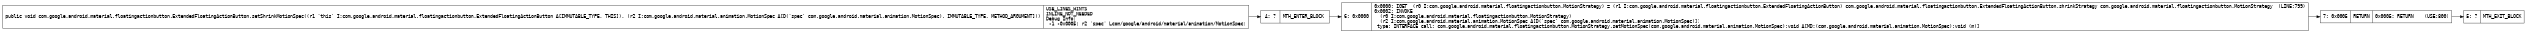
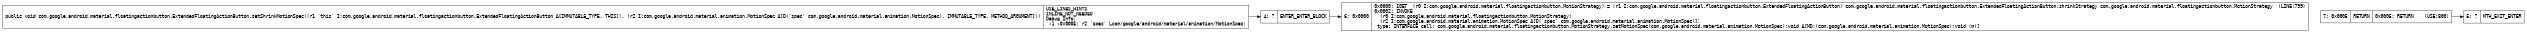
node "4: ?": text "MTH_ENTER_BLOCK" -> "ENTER_ENTER_BLOCK"
edge "6: 0x0000" -> "7: 0x0005": removed
node "5: ?": text "MTH_EXIT_BLOCK" -> "MTH_EXIT_ENTER"
